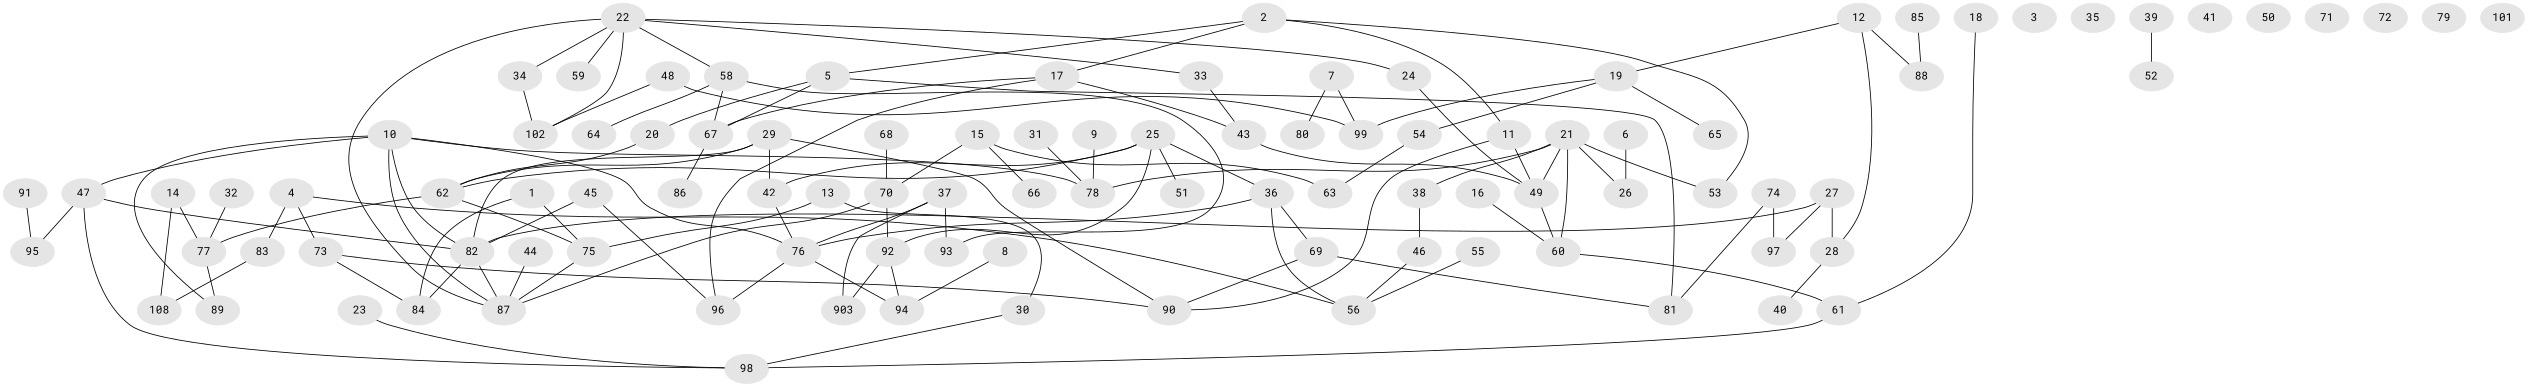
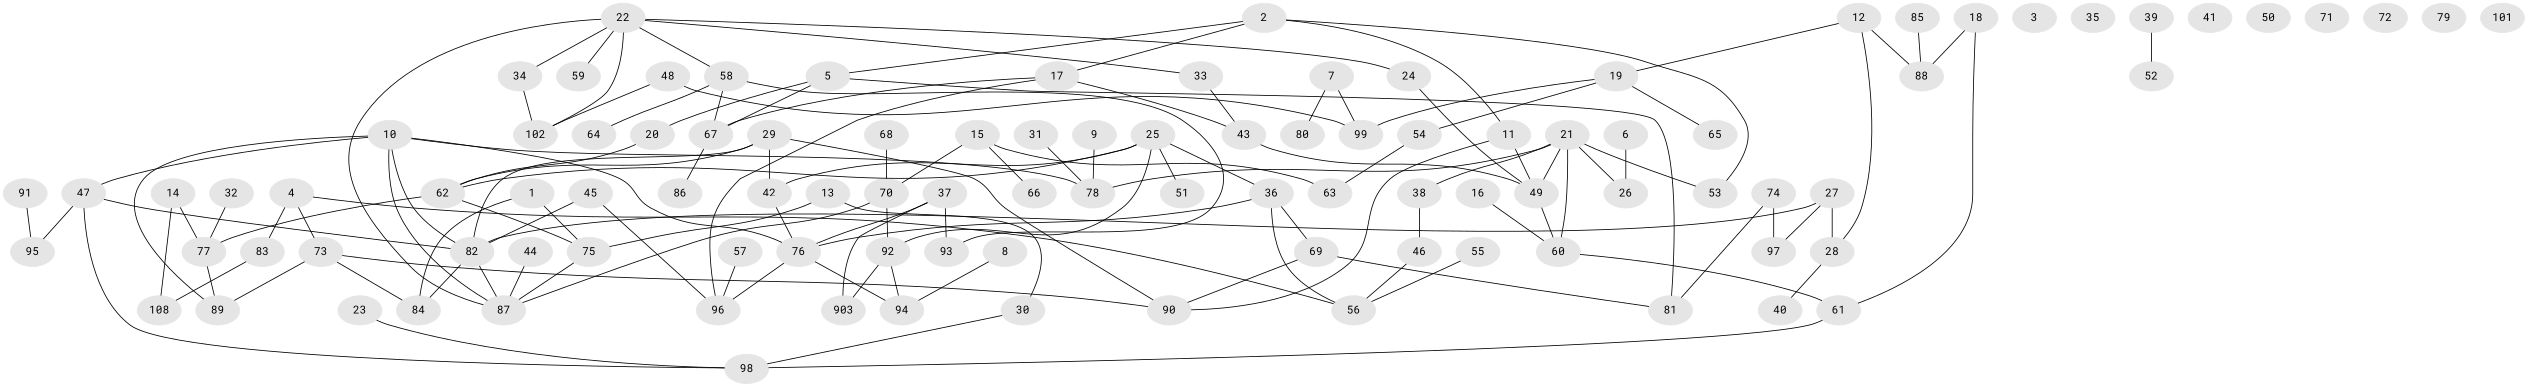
edge "18" -- "88": added
node "57": added
edge "73" -- "89": added
